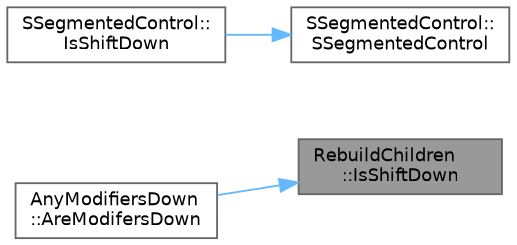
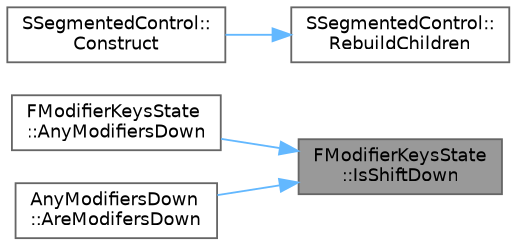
node "SSegmentedControl:: IsShiftDown": label "SSegmentedControl:: IsShiftDown" -> "SSegmentedControl:: Construct"
node "SSegmentedControl:: SSegmentedControl": label "SSegmentedControl:: SSegmentedControl" -> "SSegmentedControl:: RebuildChildren"
node "FModifierKeysState ::AnyModifiersDown": added
node "RebuildChildren ::IsShiftDown": label "RebuildChildren ::IsShiftDown" -> "FModifierKeysState ::IsShiftDown"
